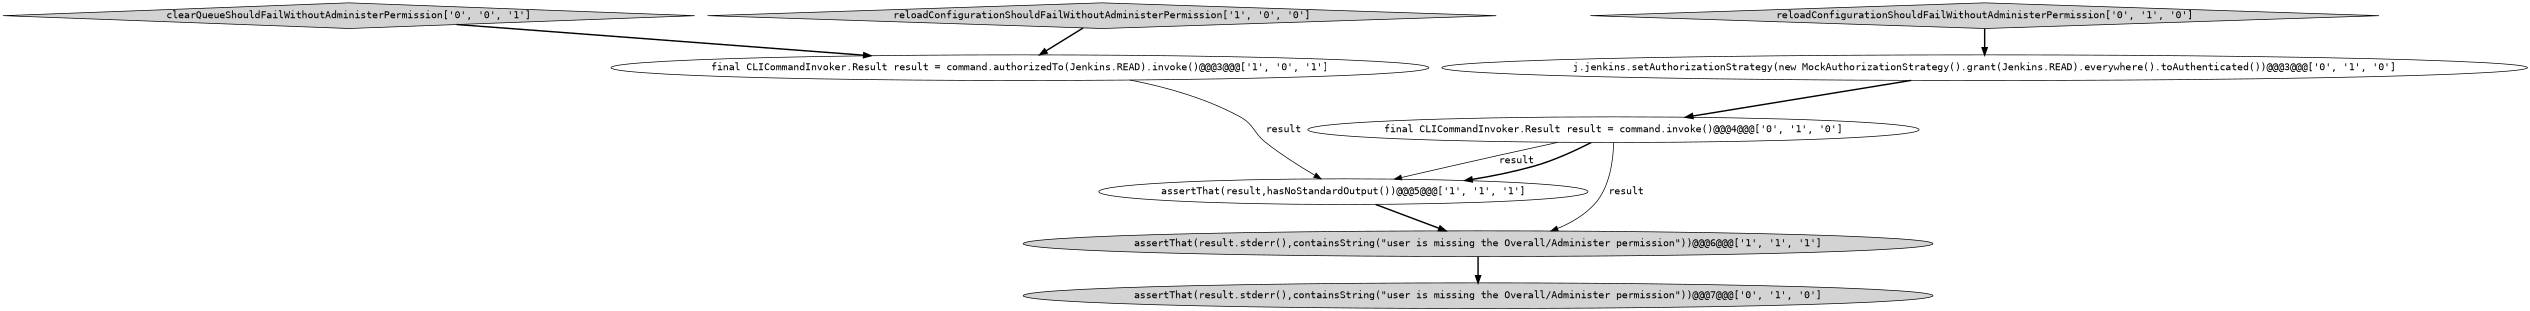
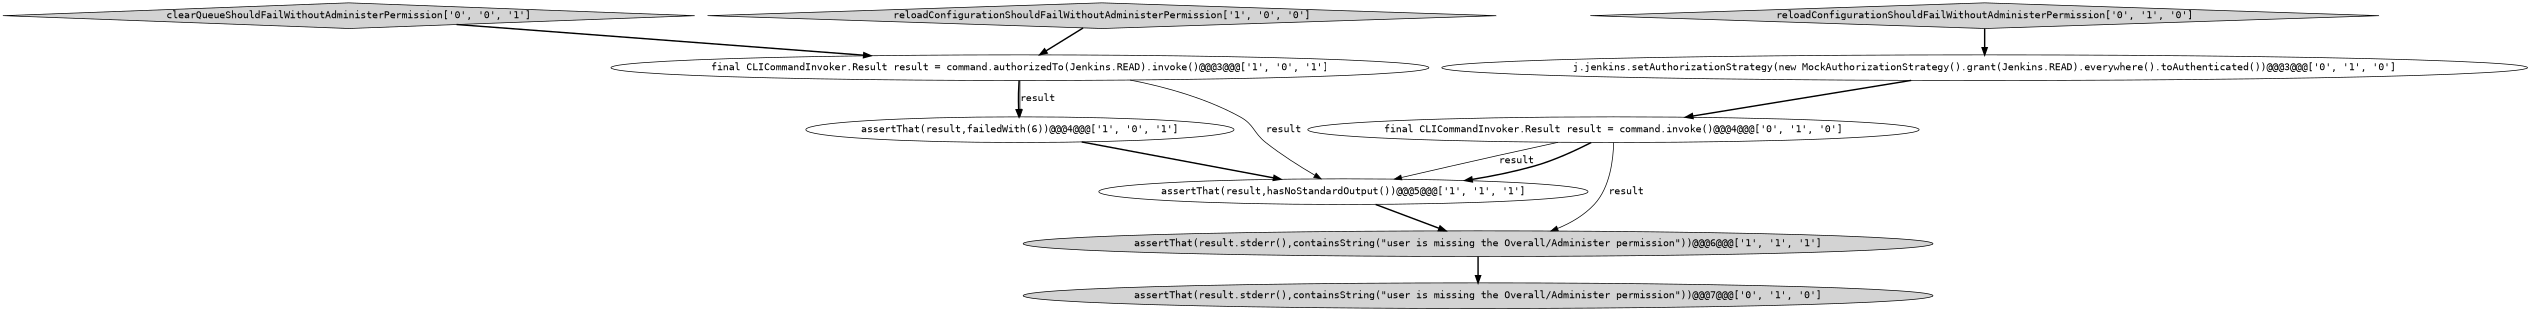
node "assertThat(result,failedWith(6))@@@4@@@['1', '0', '1']": added
